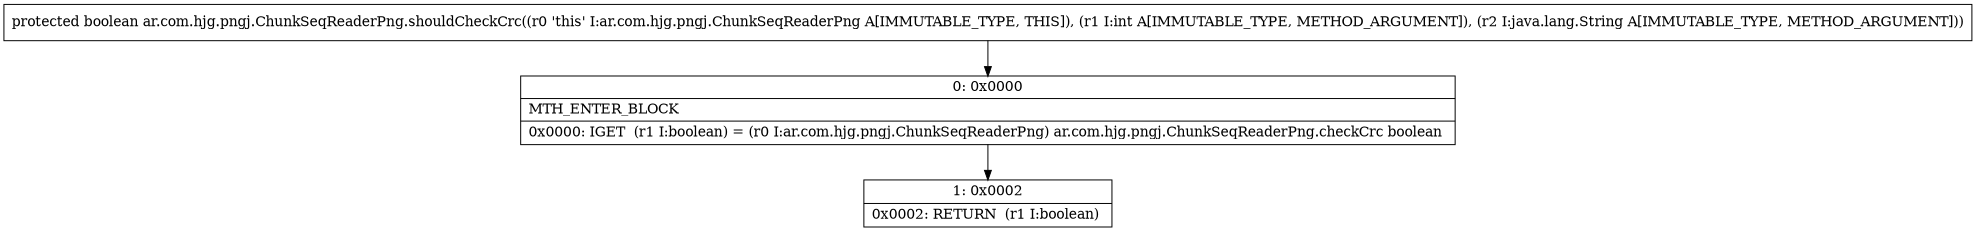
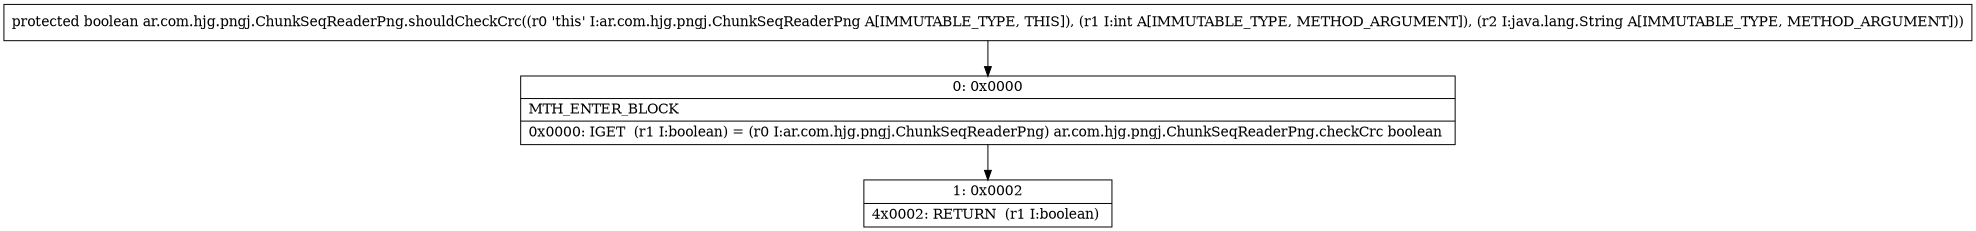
node "1: 0x0002": text "0x0002: RETURN  (r1 I:boolean)" -> "4x0002: RETURN  (r1 I:boolean)"
